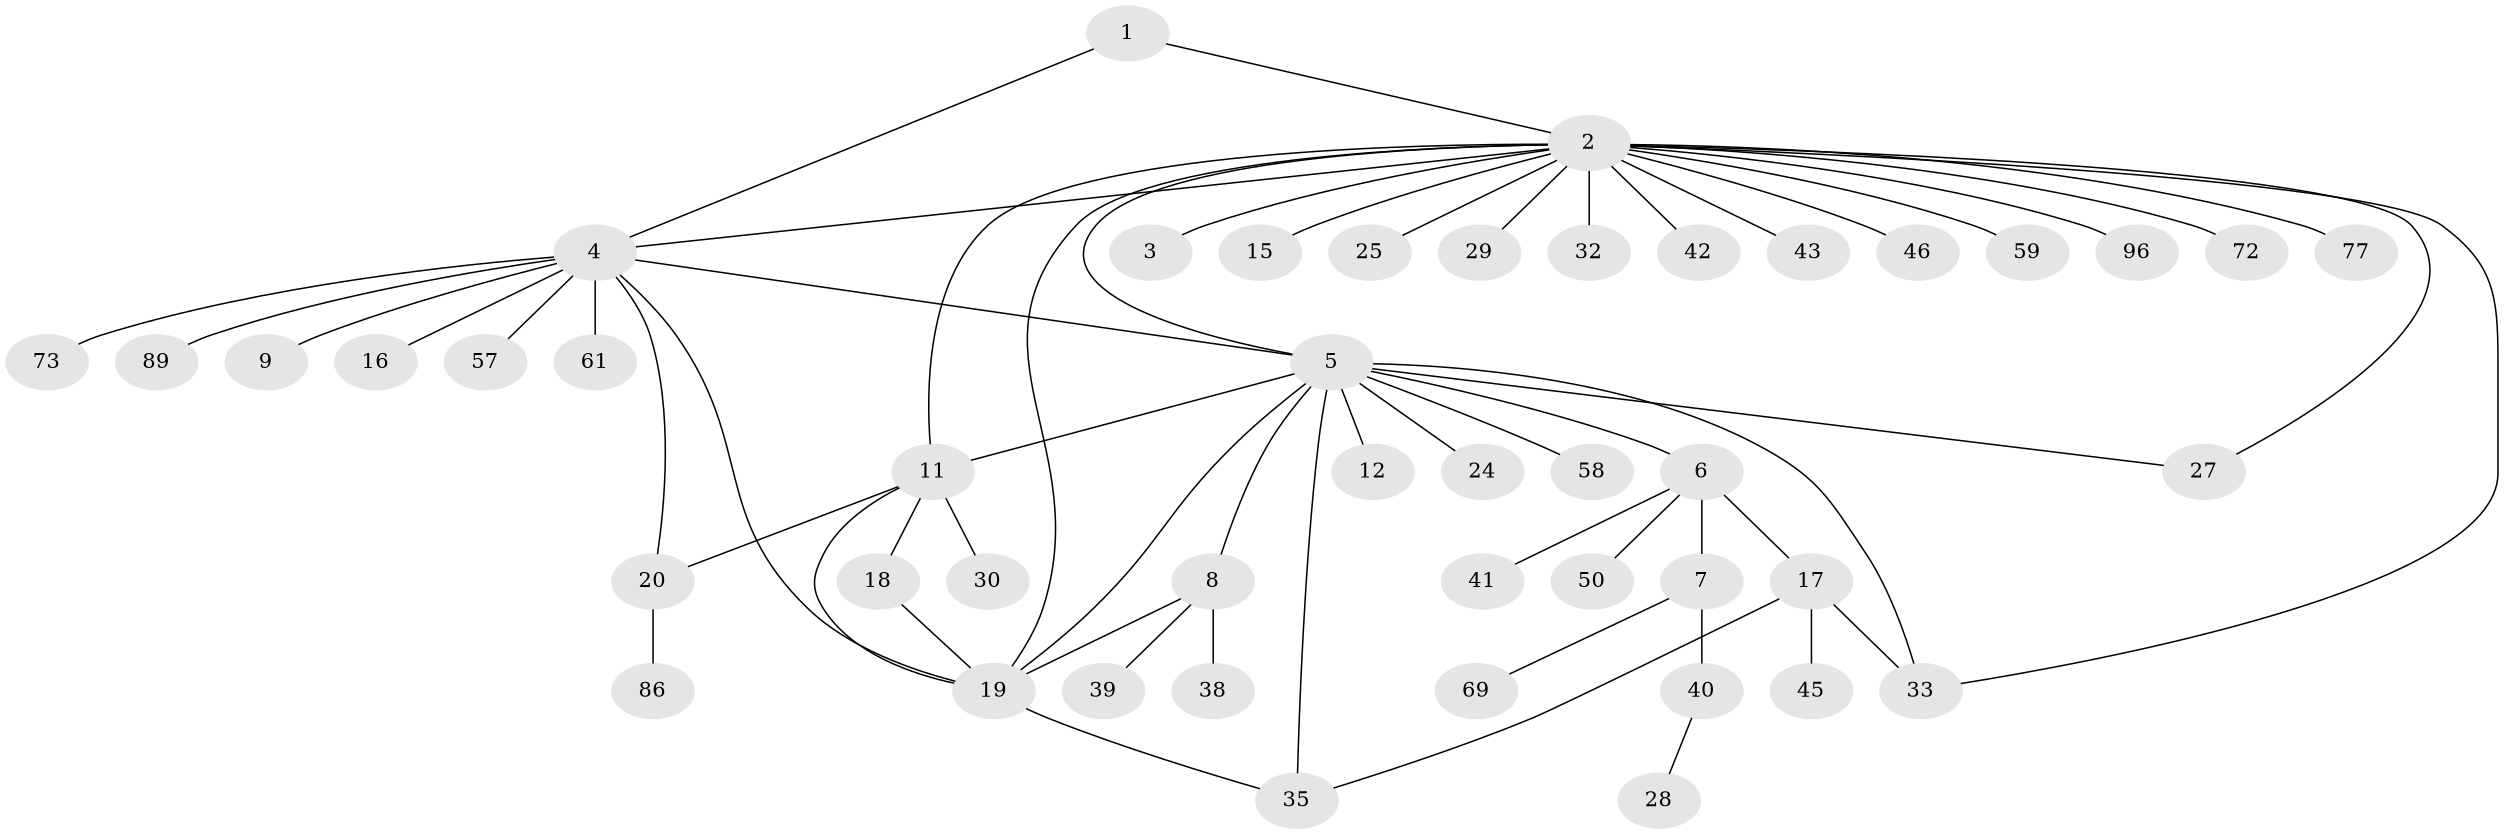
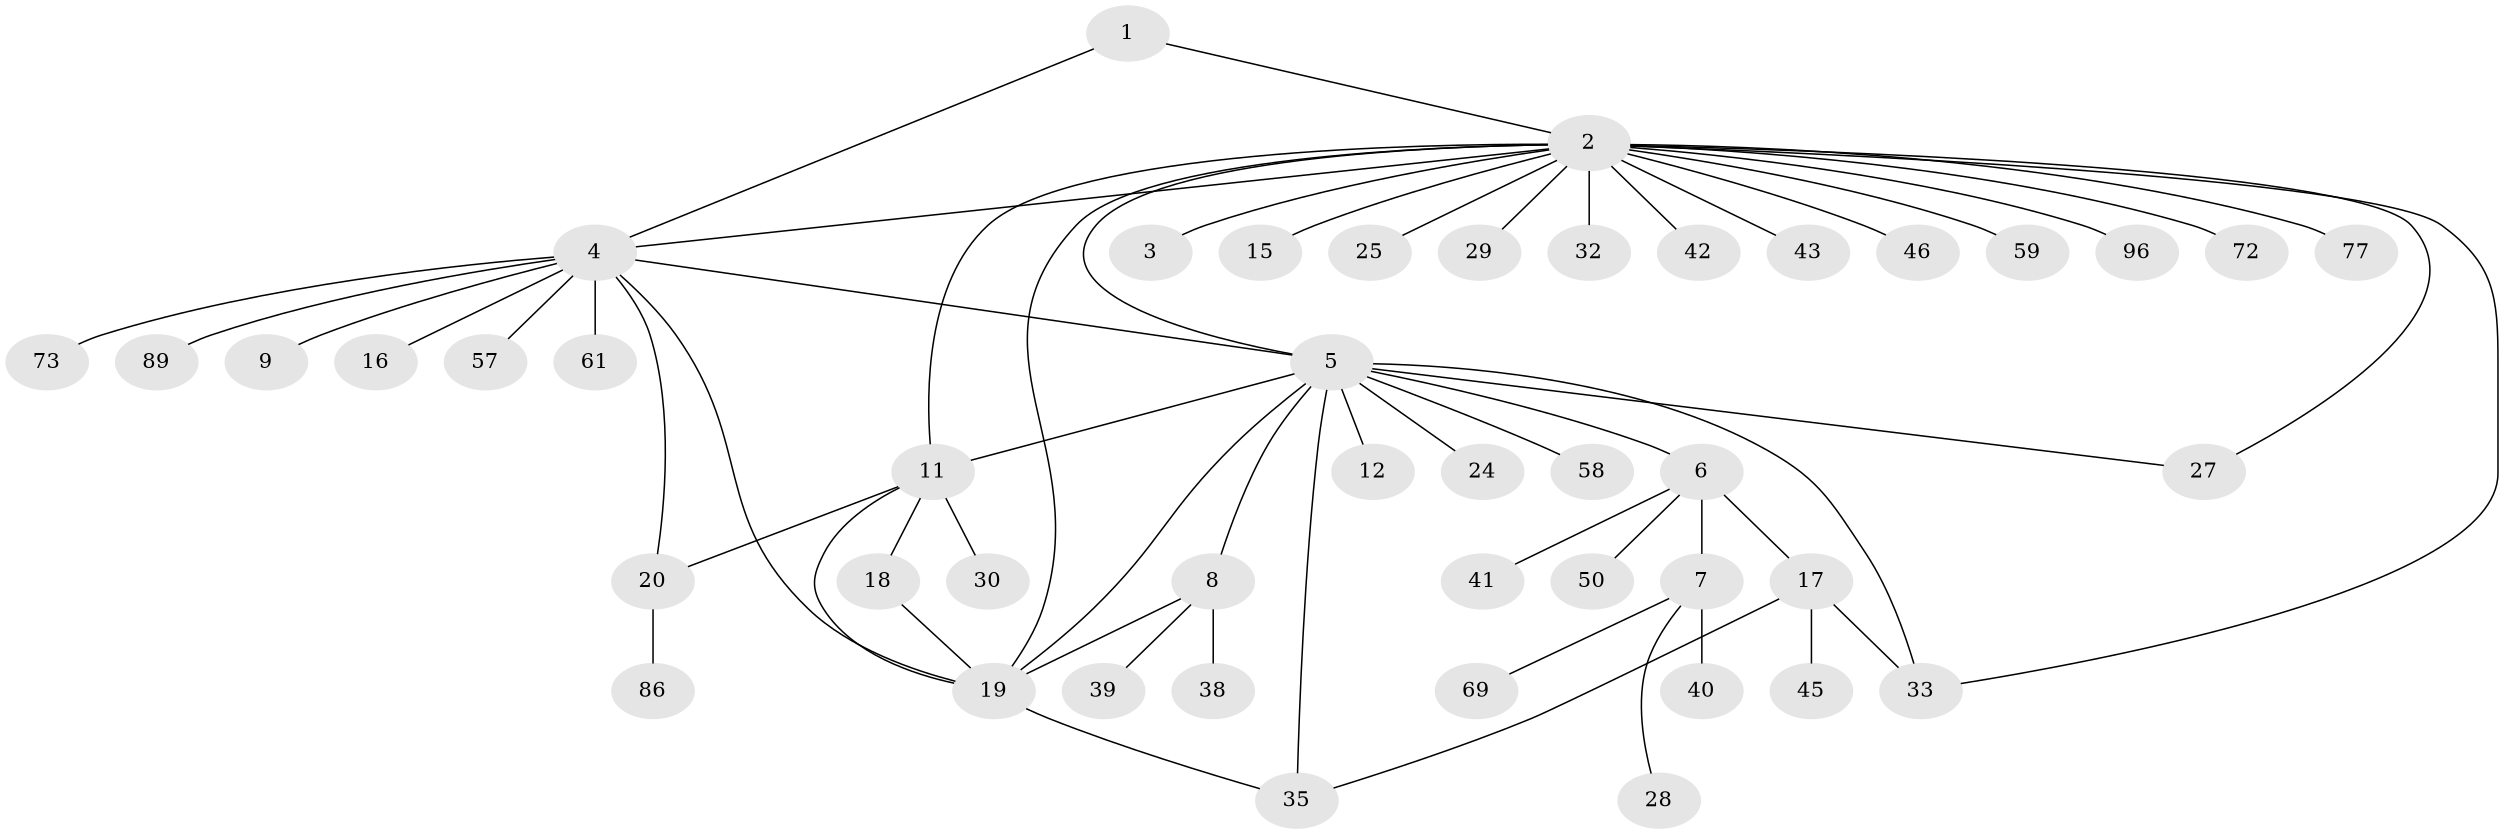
edge "40" -- "28": now "7" -- "28"
